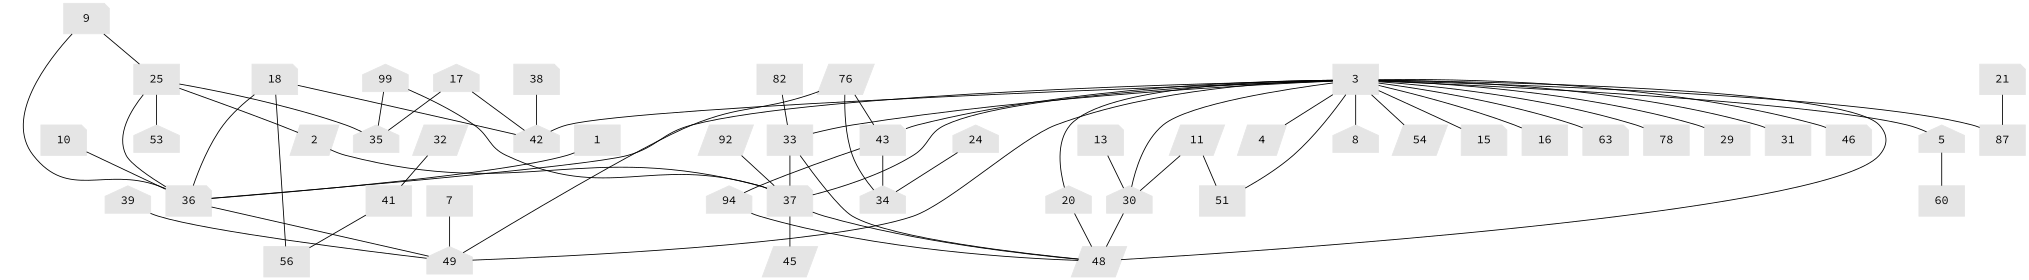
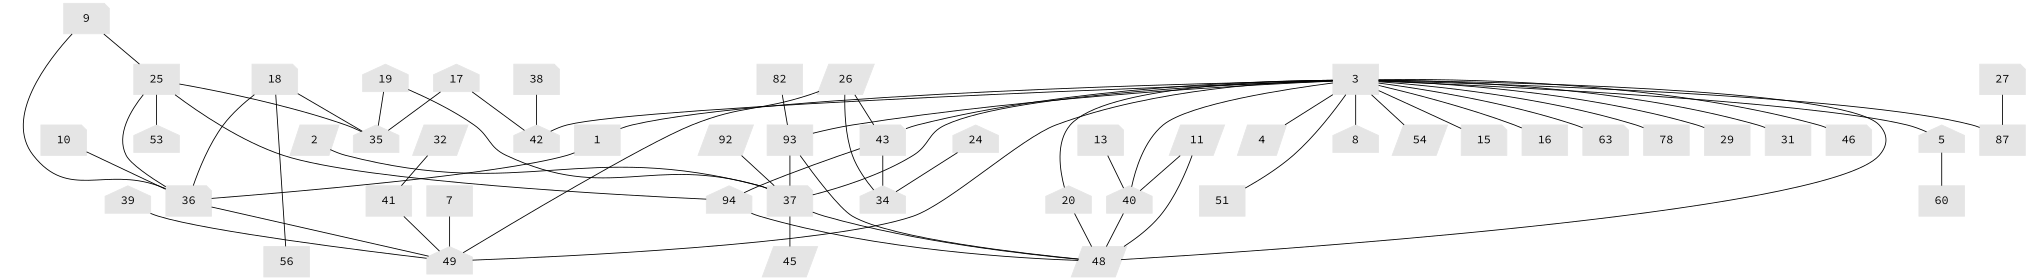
node "99": label "99" -> "19"
node "76": label "76" -> "26"
node "21": label "21" -> "27"
edge "18" -- "42": now "18" -- "35"
edge "25" -- "2": now "25" -- "94"
edge "3" -- "36": now "3" -- "1"
node "33": label "33" -> "93"
edge "11" -- "51": now "11" -- "48"
node "30": label "30" -> "40"
edge "41" -- "56": now "41" -- "49"
